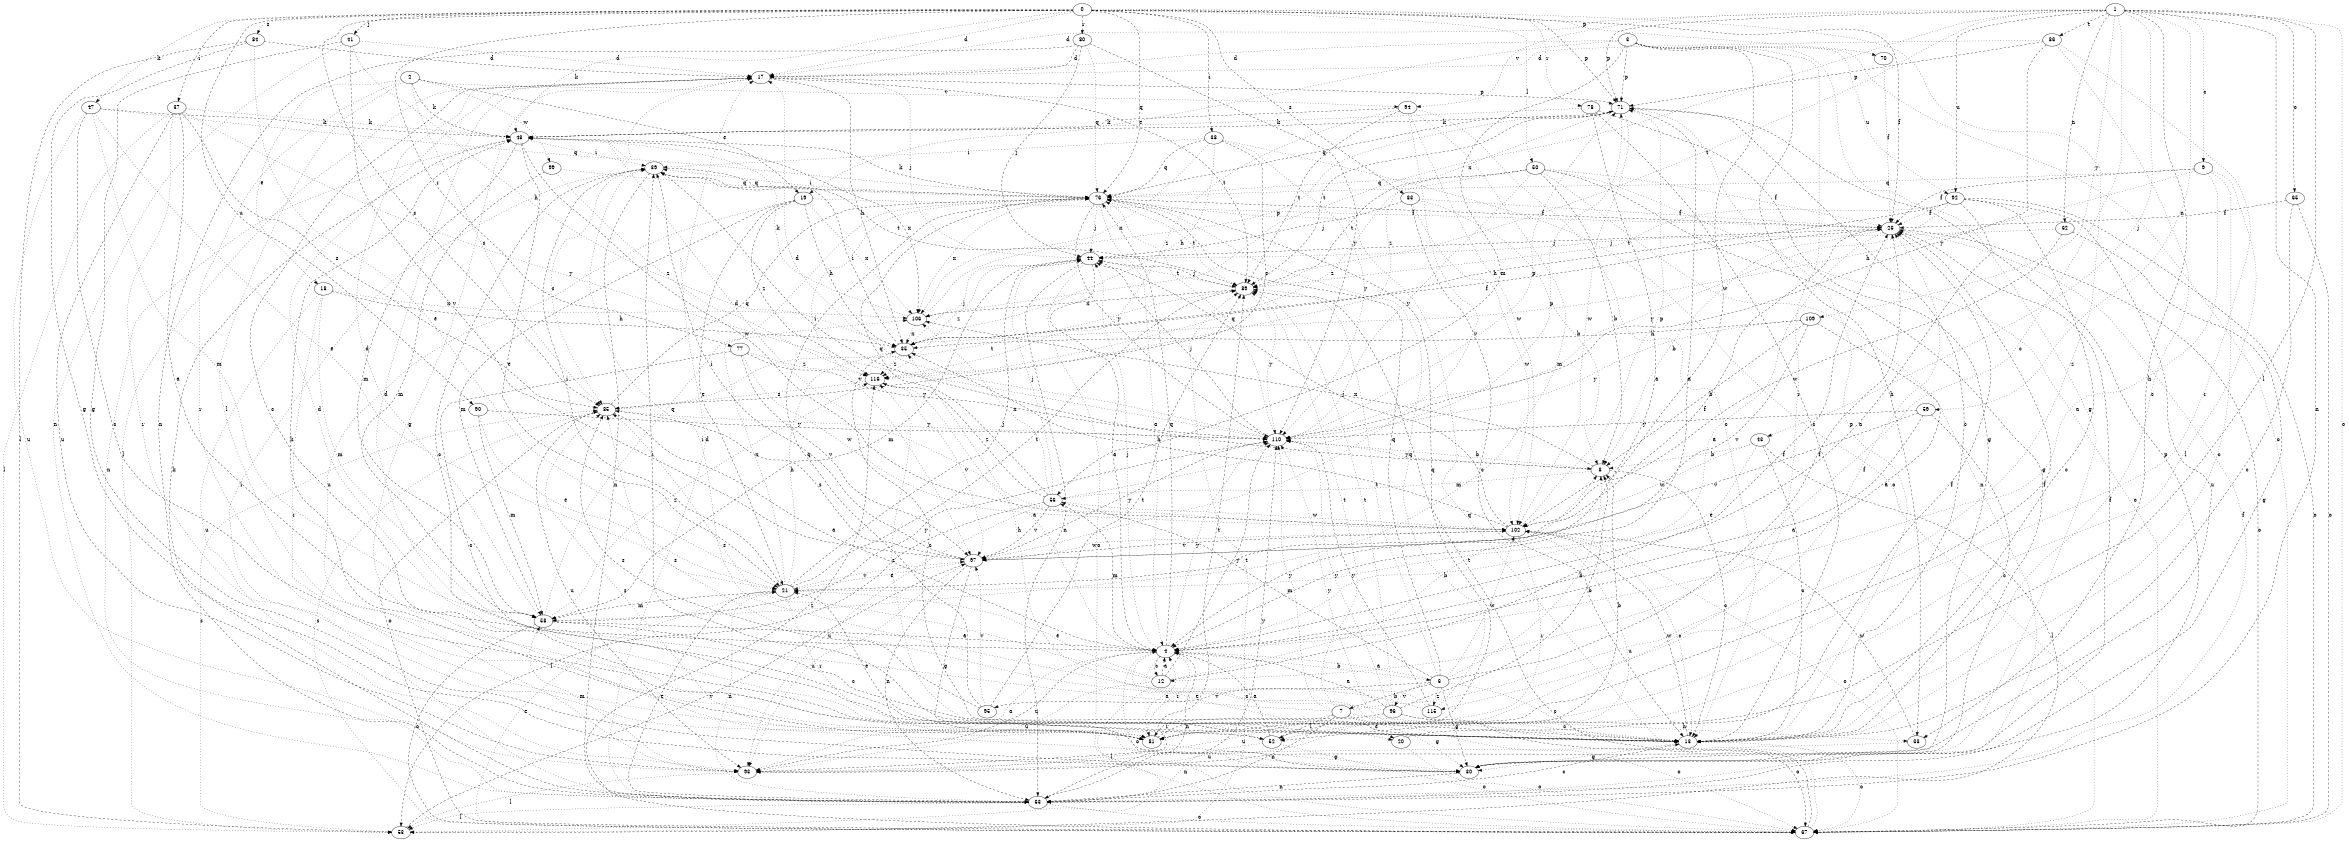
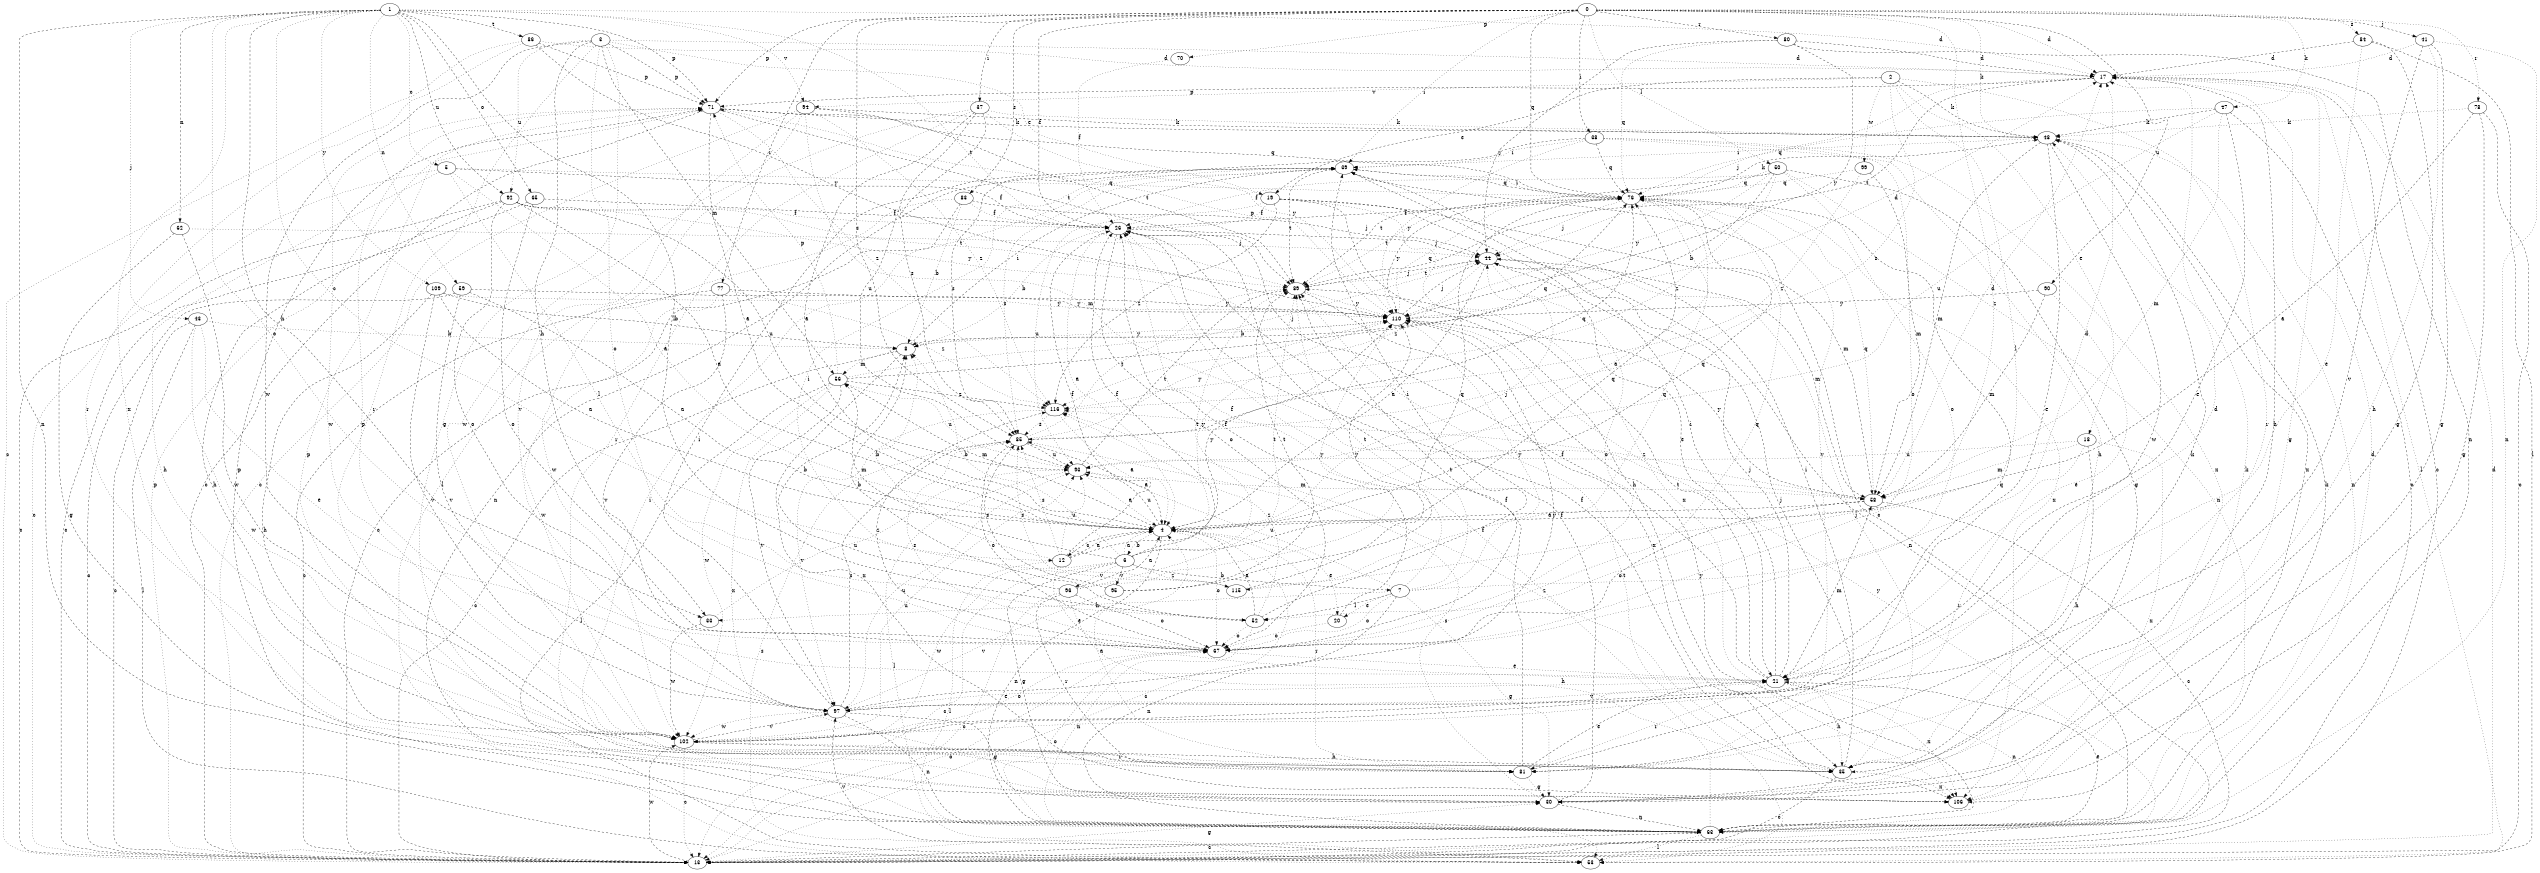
edge "0" -> "39": added, label "i"
node "9": label "9" -> "5"
edge "106" -> "35": reversed
edge "47" -> "21": style dotted -> dashed
